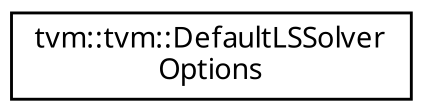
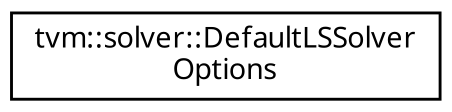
node "tvm::tvm::DefaultLSSolver Options": label "tvm::tvm::DefaultLSSolver Options" -> "tvm::solver::DefaultLSSolver Options"
